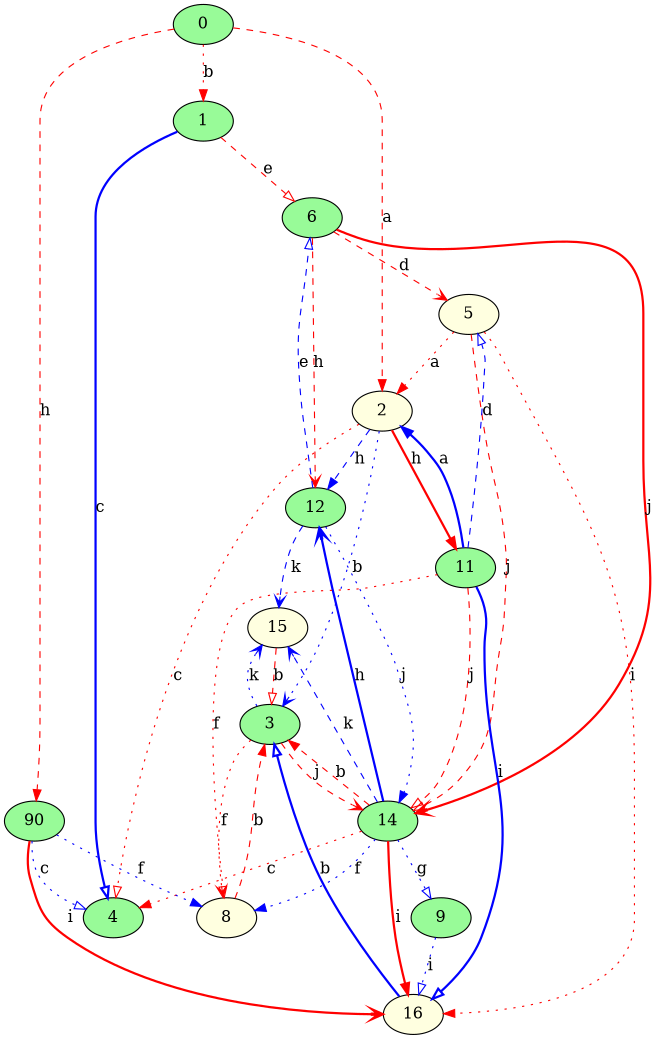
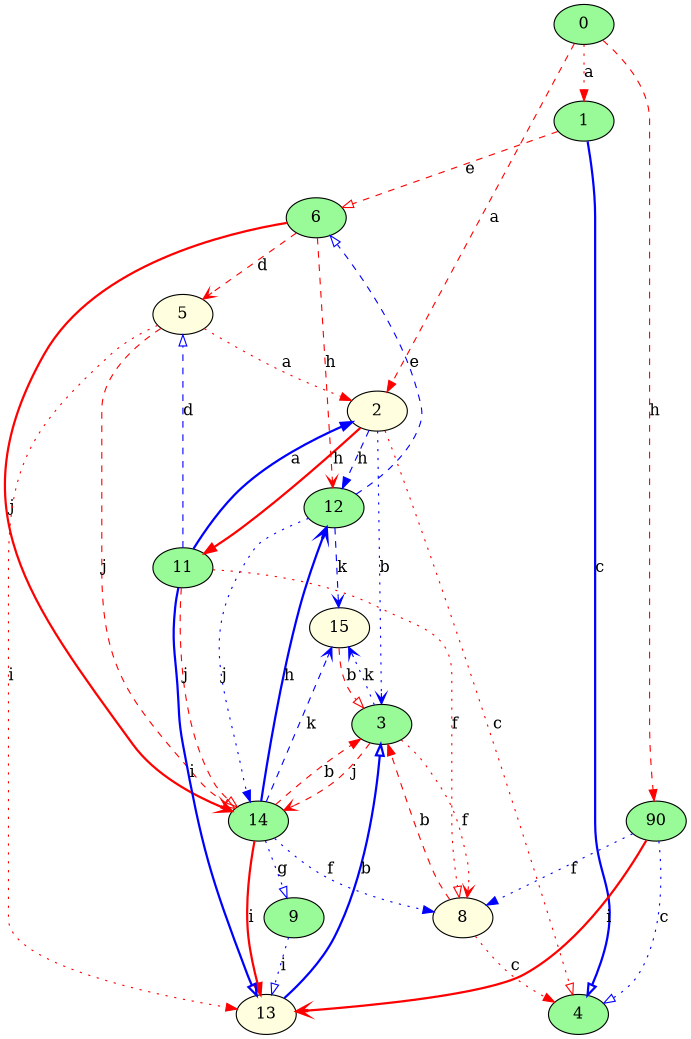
edge "0" -> "1": label "b" -> "a"
edge "14" -> "4": now "8" -> "4"
node "16": label "16" -> "13"
